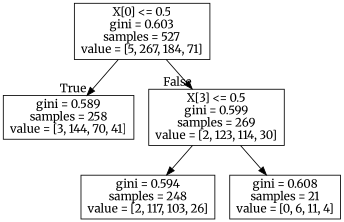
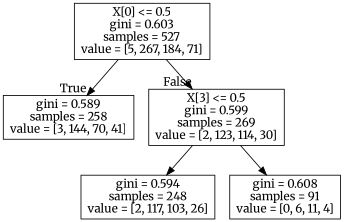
node "gini = 0.608 samples = 21 value = [0, 6, 11, 4]": label "gini = 0.608 samples = 21 value = [0, 6, 11, 4]" -> "gini = 0.608 samples = 91 value = [0, 6, 11, 4]"
